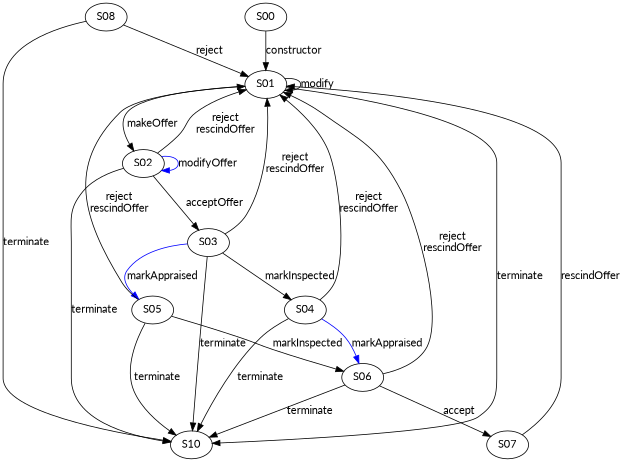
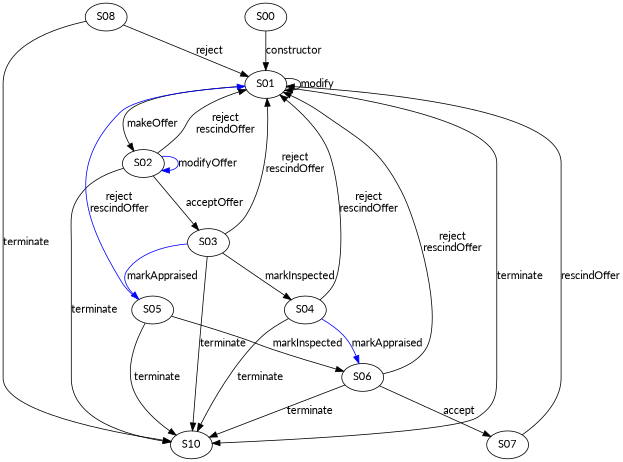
edge "S05" -> "S01": color black -> blue
